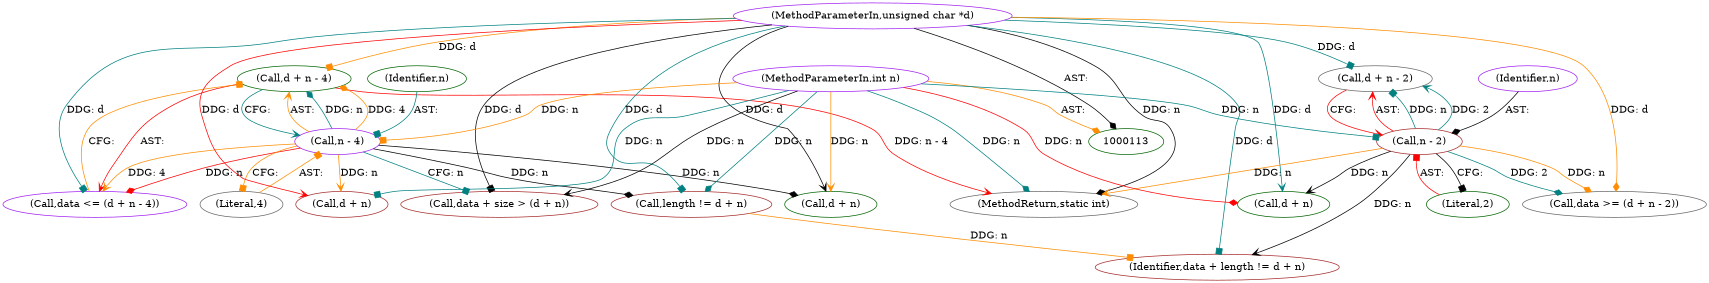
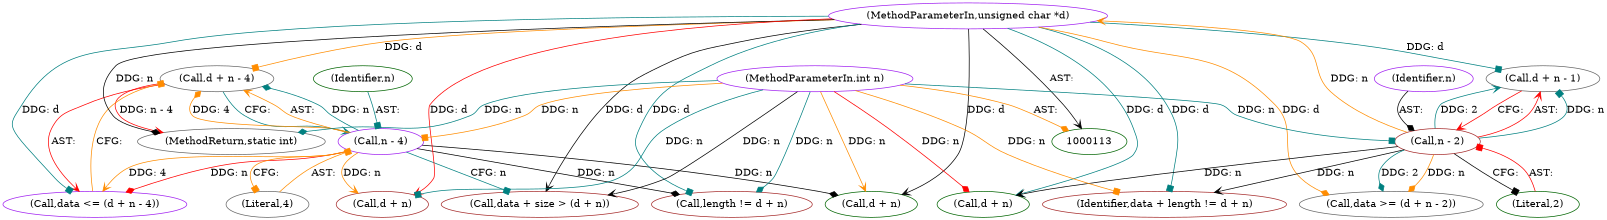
edge "(MethodParameterIn,unsigned char *d)" -> "(Call,data + size > (d + n))": arrowhead box -> vee
edge "(MethodParameterIn,unsigned char *d)" -> "1000113": arrowhead diamond -> vee
node "(Call,d + n - 4)": color darkgreen -> gray40
node "(Call,d + n - 2)": label "(Call,d + n - 2)" -> "(Call,d + n - 1)"
edge "(Call,n - 2)" -> "(MethodReturn,static int)": now "(Call,n - 2)" -> "(MethodParameterIn,unsigned char *d)"
edge "(Call,length != d + n)" -> "(Identifier,data + length != d + n)": now "(MethodParameterIn,int n)" -> "(Identifier,data + length != d + n)"
